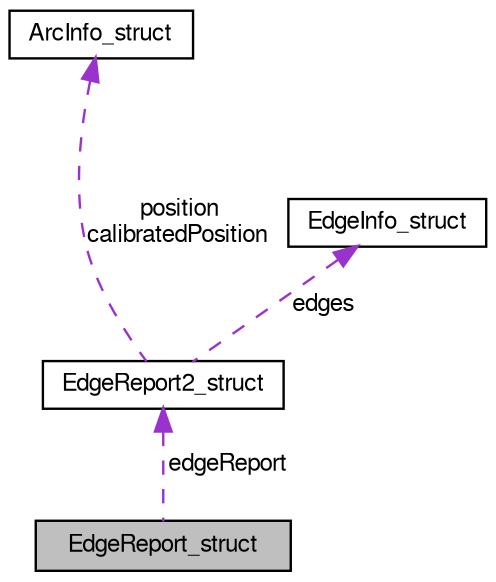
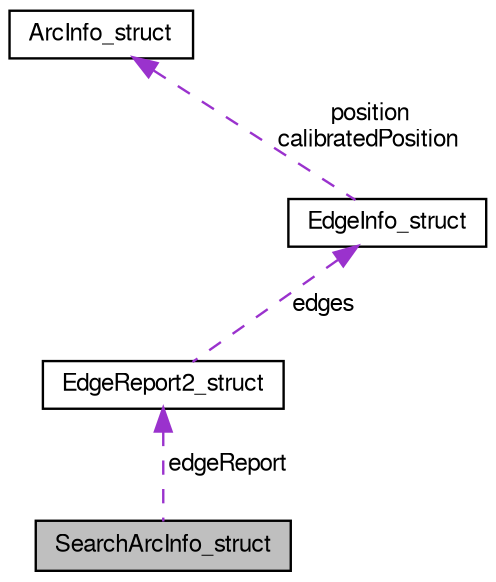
edge "EdgeReport2_struct" -> "ArcInfo_struct": now "EdgeInfo_struct" -> "ArcInfo_struct"
node "EdgeReport_struct": label "EdgeReport_struct" -> "SearchArcInfo_struct"
